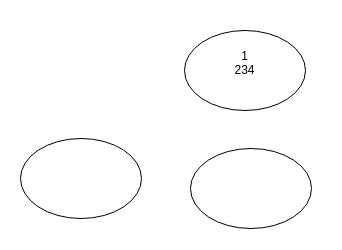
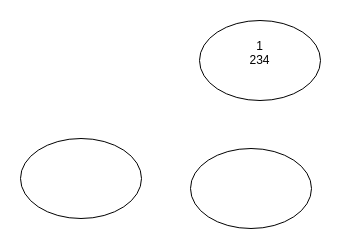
node "1 234": moved (245, 71) -> (260, 61)
